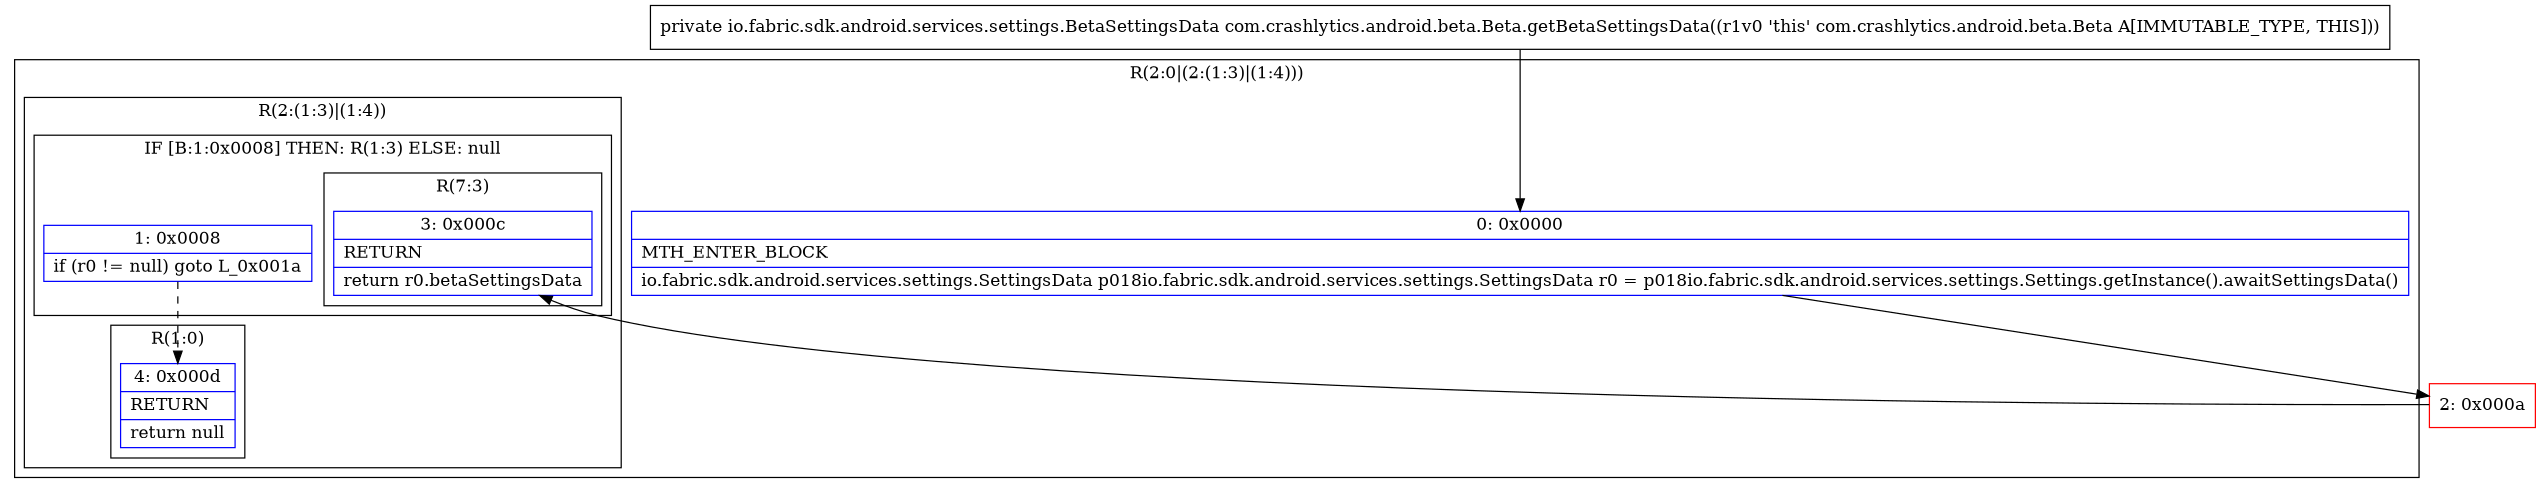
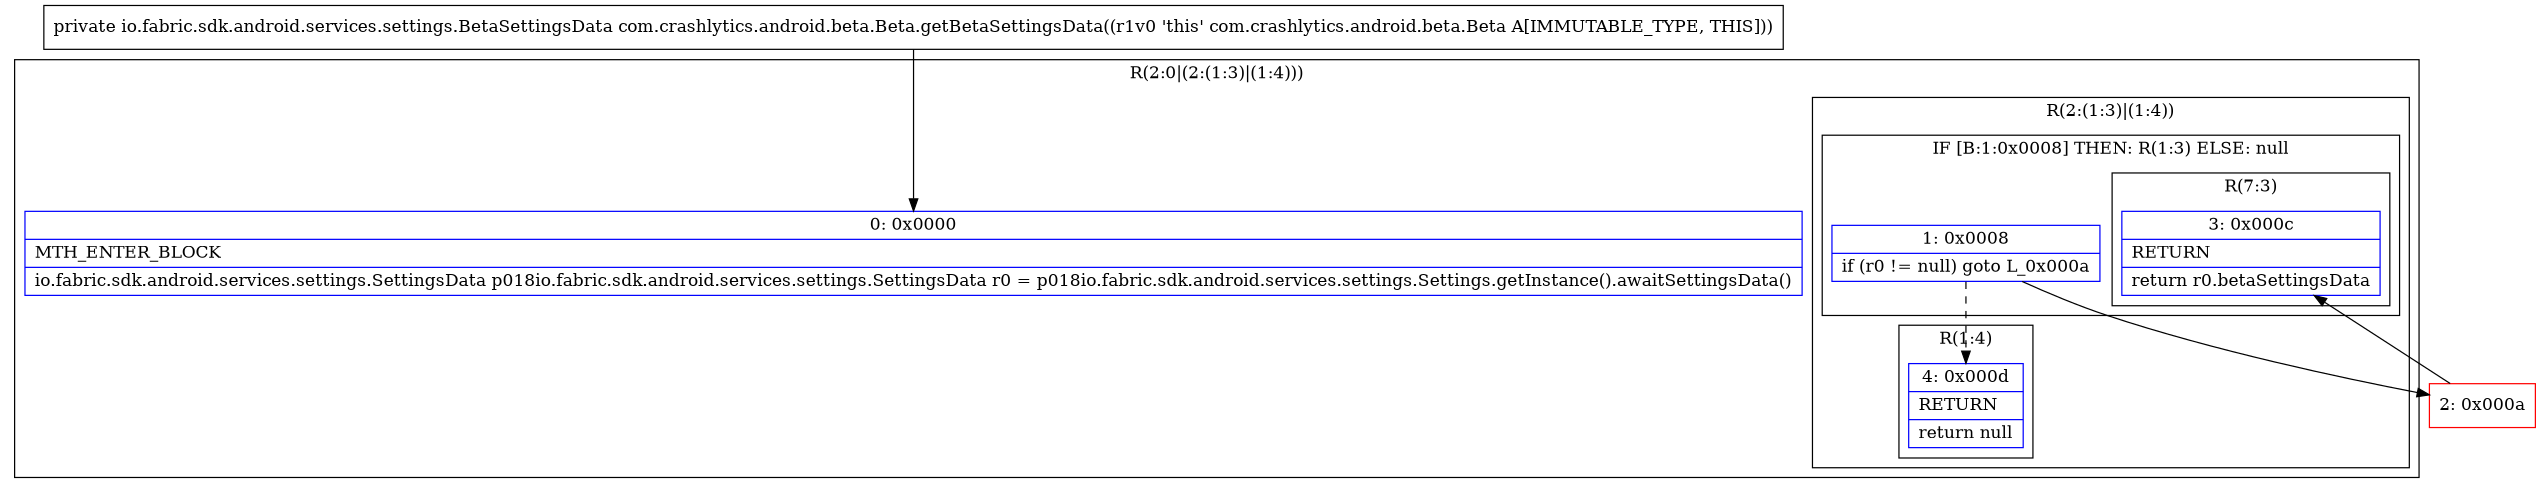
node "1: 0x0008": text "if (r0 != null) goto L_0x001a" -> "if (r0 != null) goto L_0x000a"
cluster "R(1:0)": label "R(1:0)" -> "R(1:4)"
edge "0: 0x0000" -> "2: 0x000a": now "1: 0x0008" -> "2: 0x000a"
